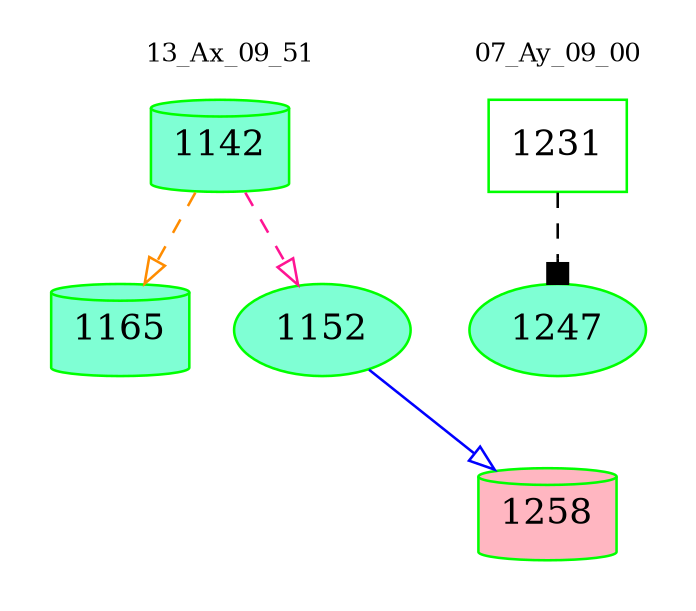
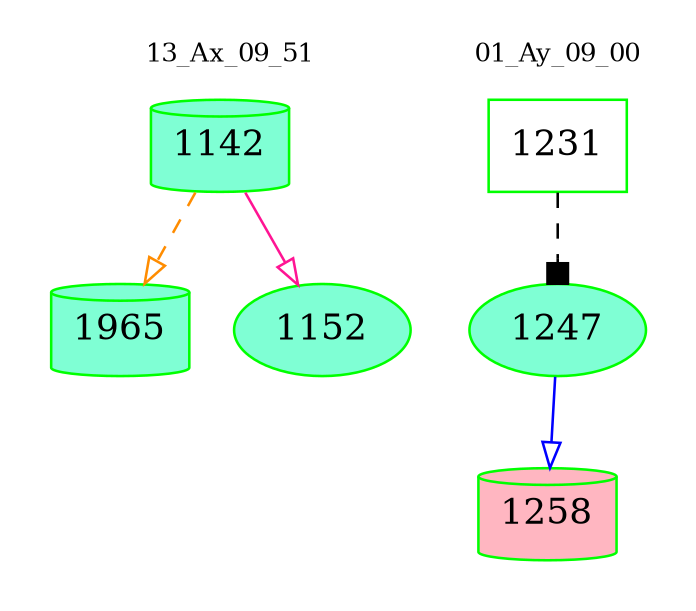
cluster "07_Ay_09_00": label "07_Ay_09_00" -> "01_Ay_09_00"
edge "1142" -> "1152": style dashed -> solid
node "1165": label "1165" -> "1965"
edge "1152" -> "1258": now "1247" -> "1258"
